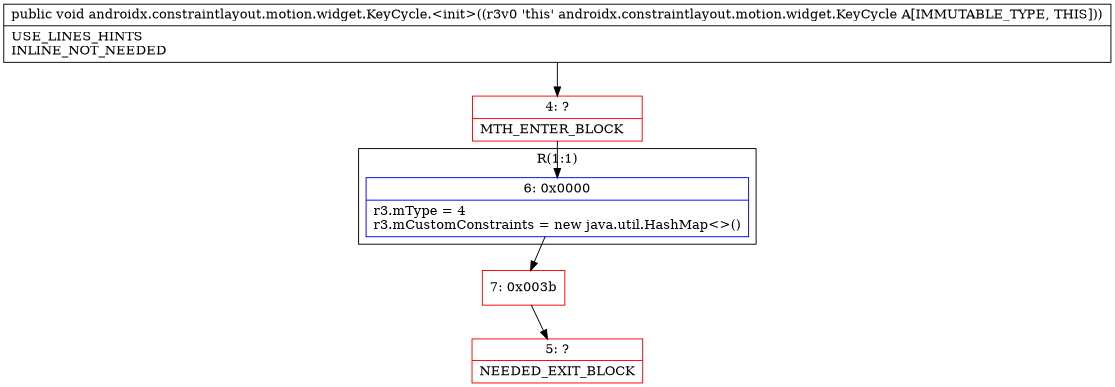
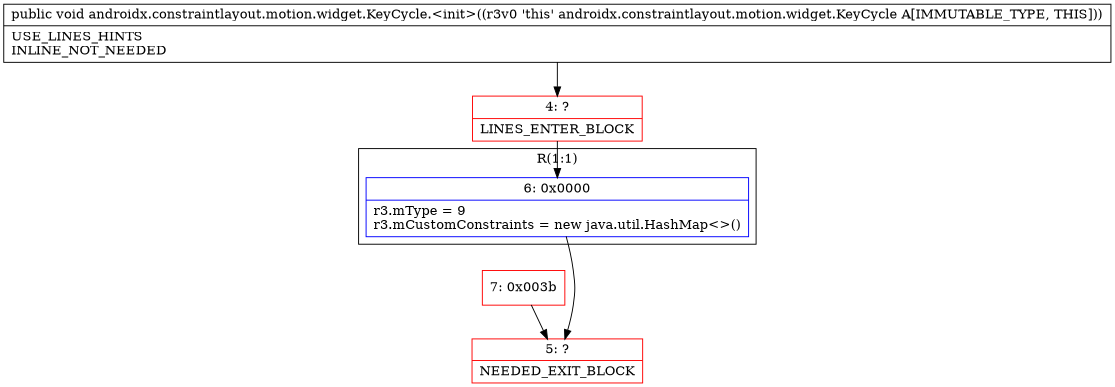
node "4: ?": text "MTH_ENTER_BLOCK" -> "LINES_ENTER_BLOCK"
node "6: 0x0000": text "r3.mType = 4" -> "r3.mType = 9"
edge "6: 0x0000" -> "7: 0x003b": now "6: 0x0000" -> "5: ?"
